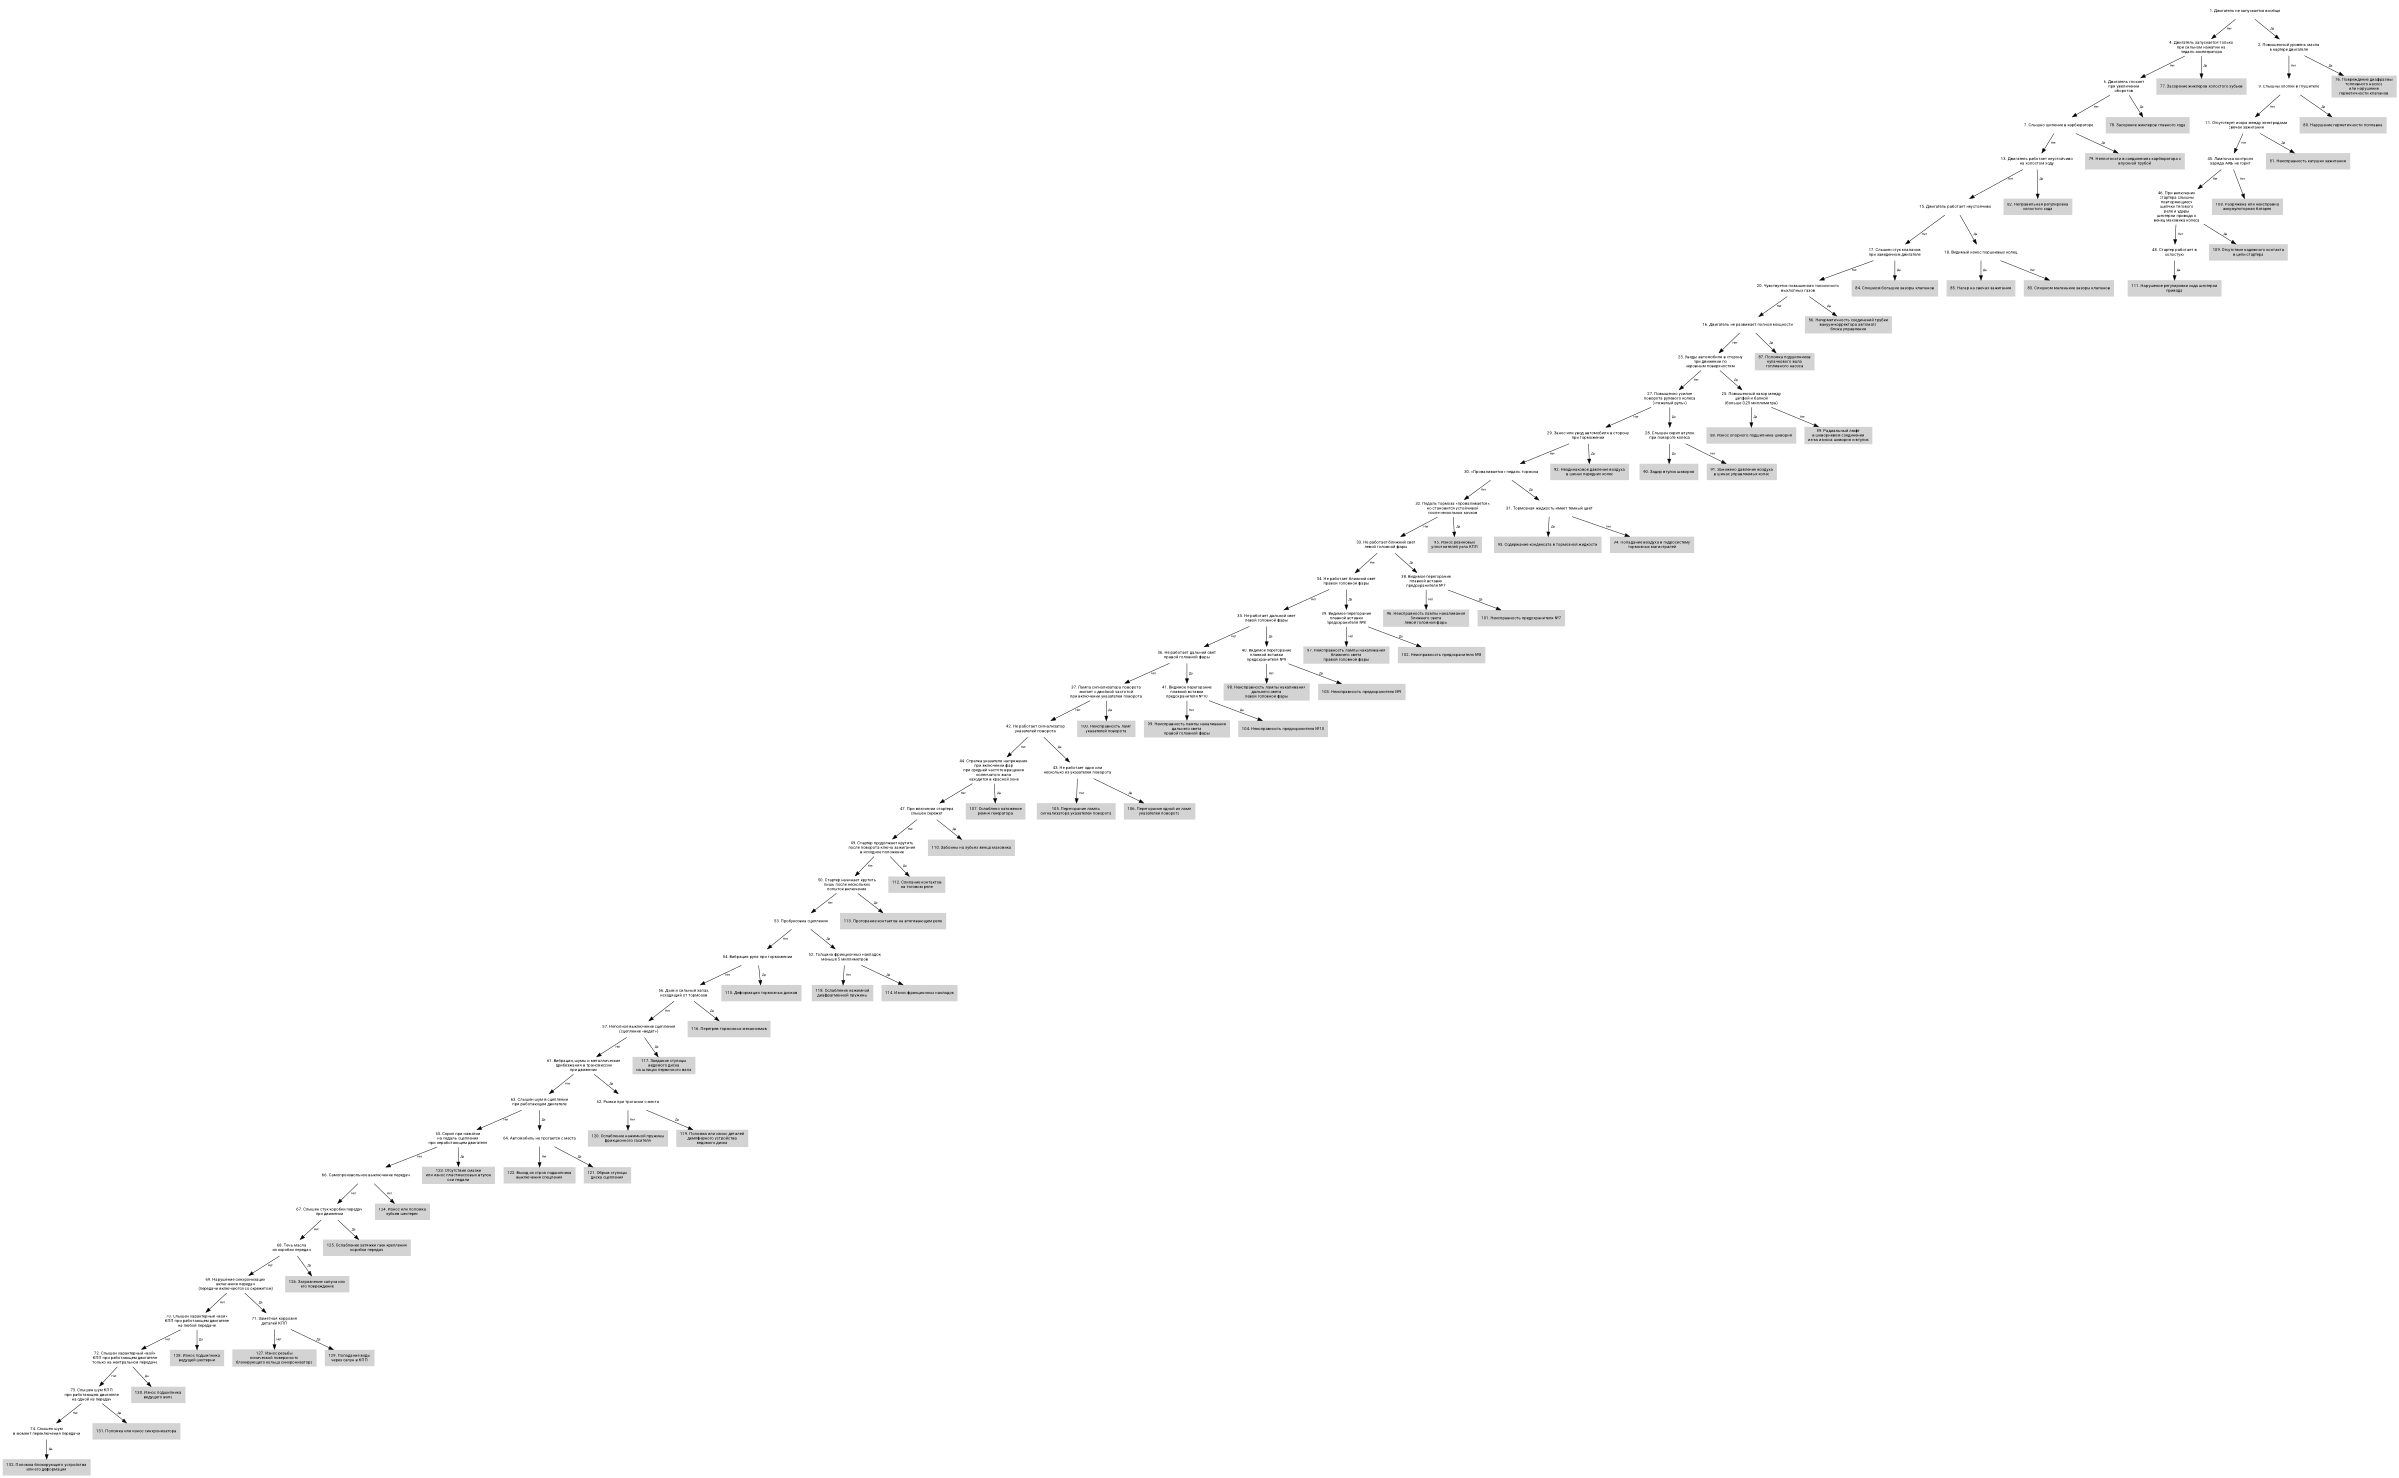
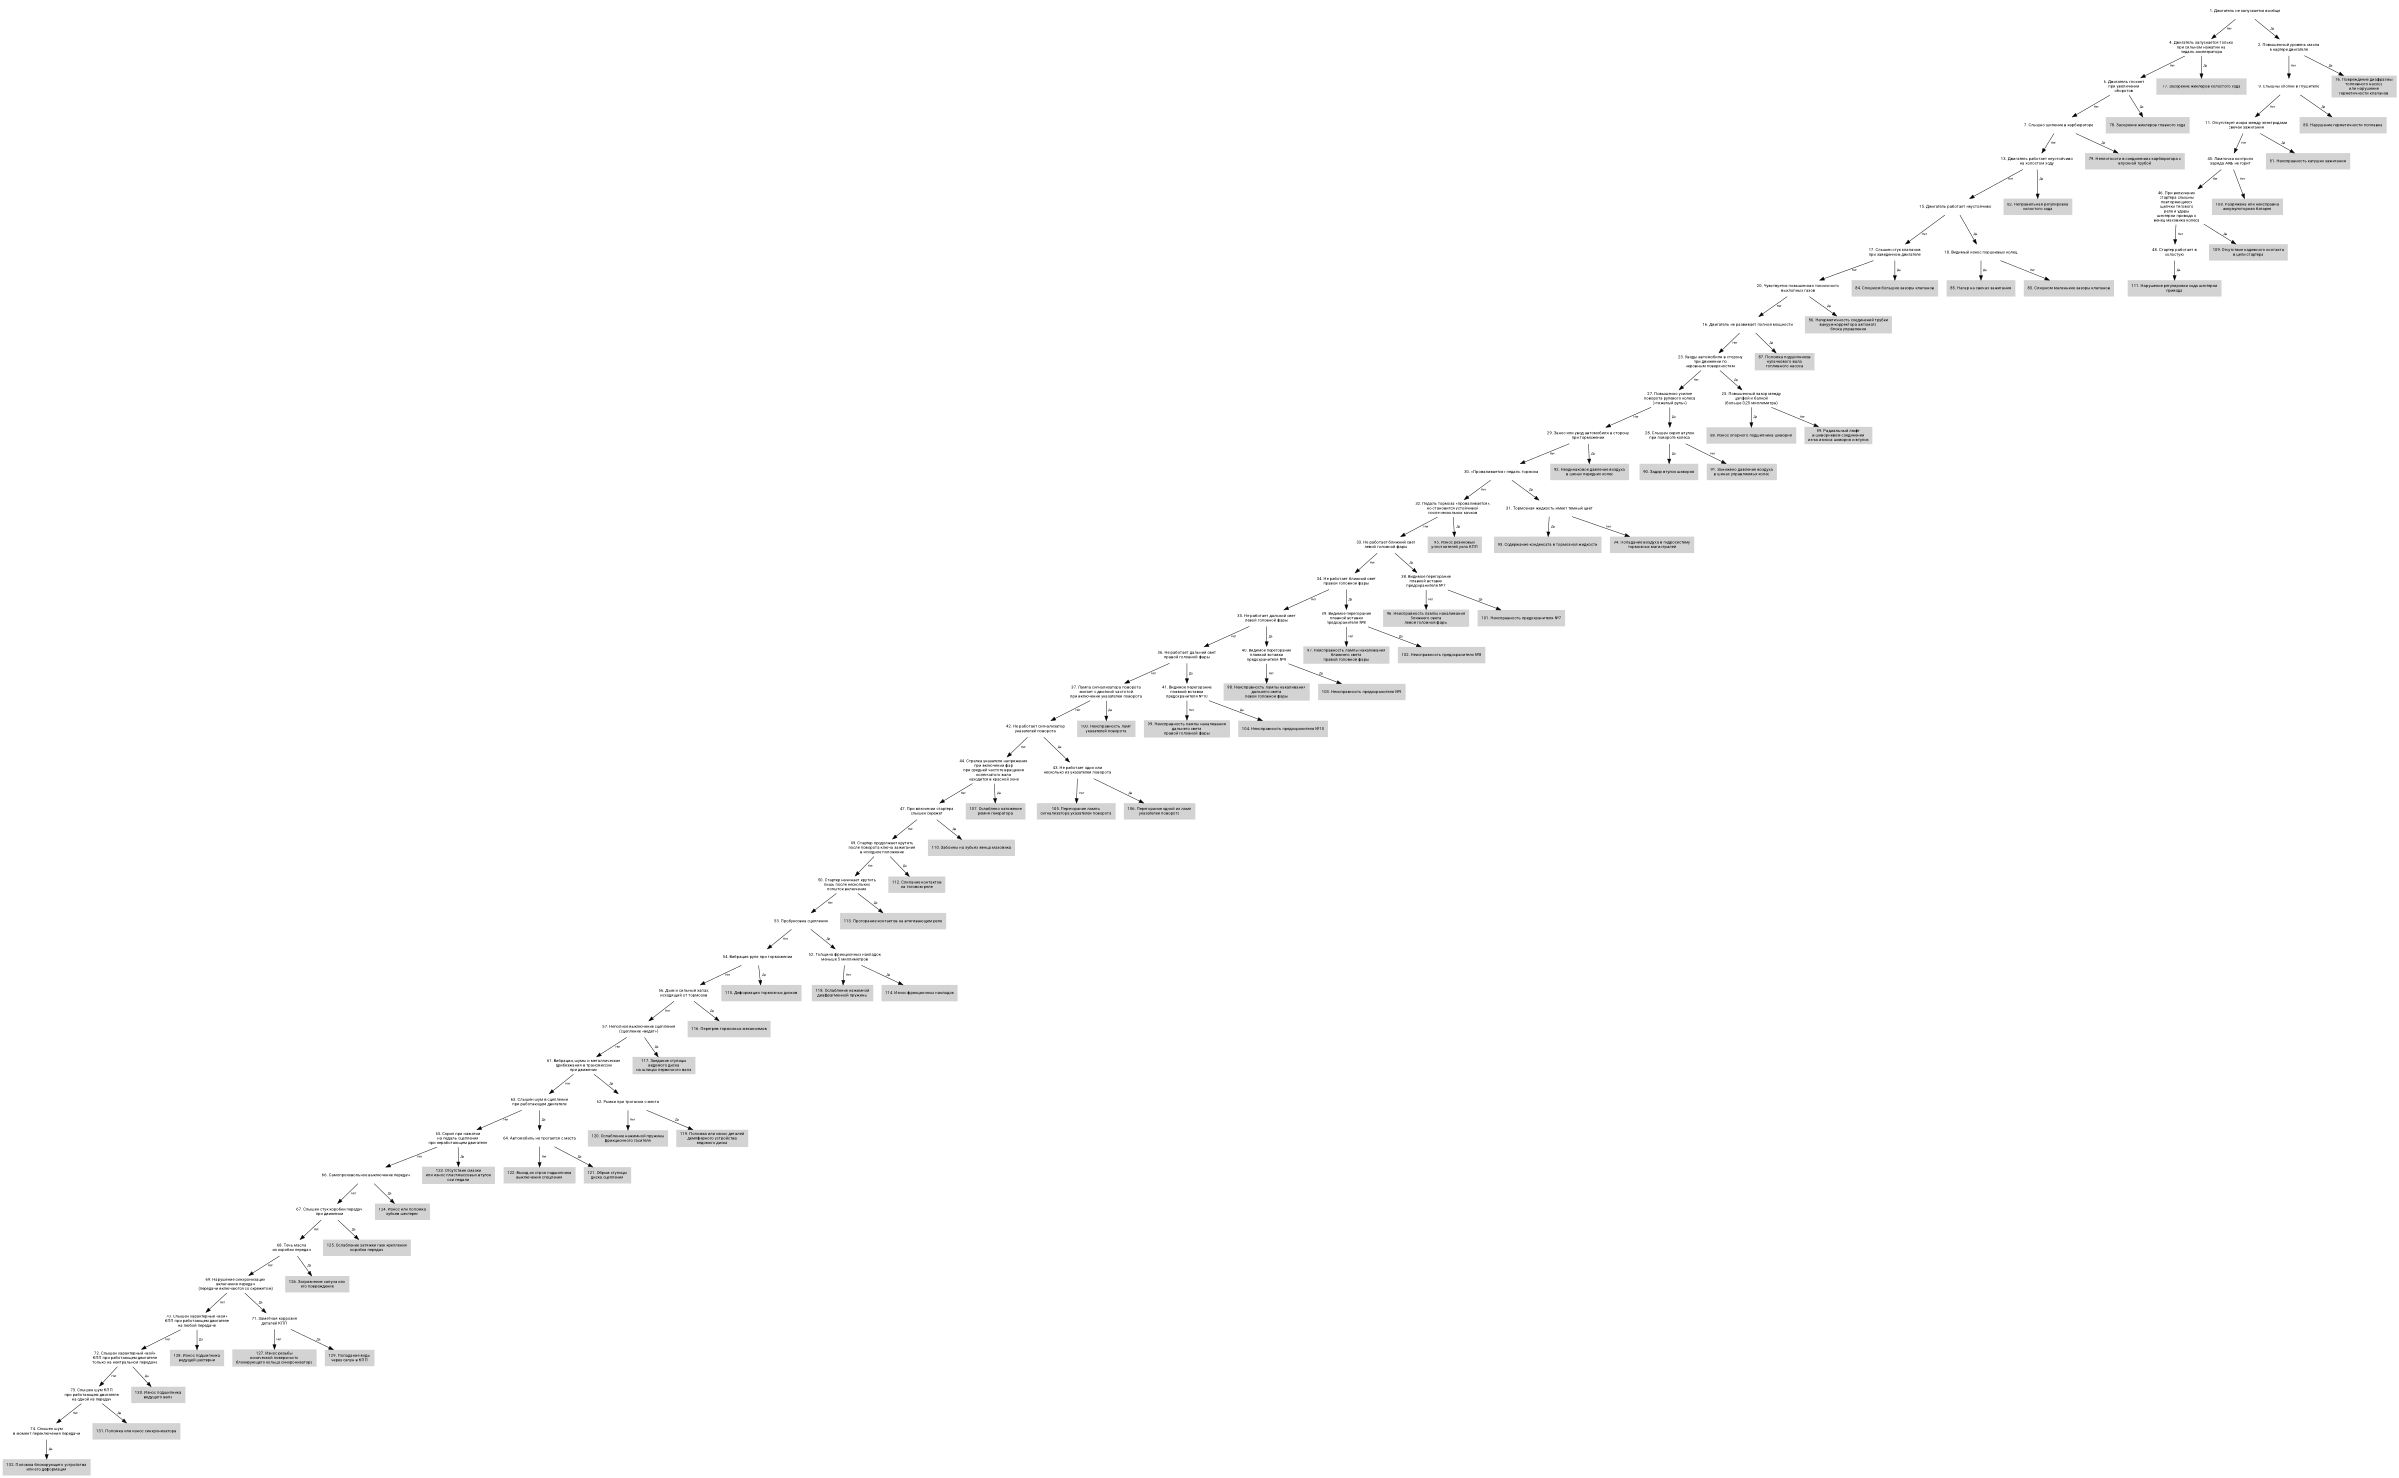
node "77. Засорение жиклеров холостого зубьев": label "77. Засорение жиклеров холостого зубьев" -> "77. Засорение жиклеров холостого хода"
edge "66. Самопроизвольное выключение передач" -> "124. Износ или поломка зубьев шестерен": label "   Нет  " -> "   Да  "
